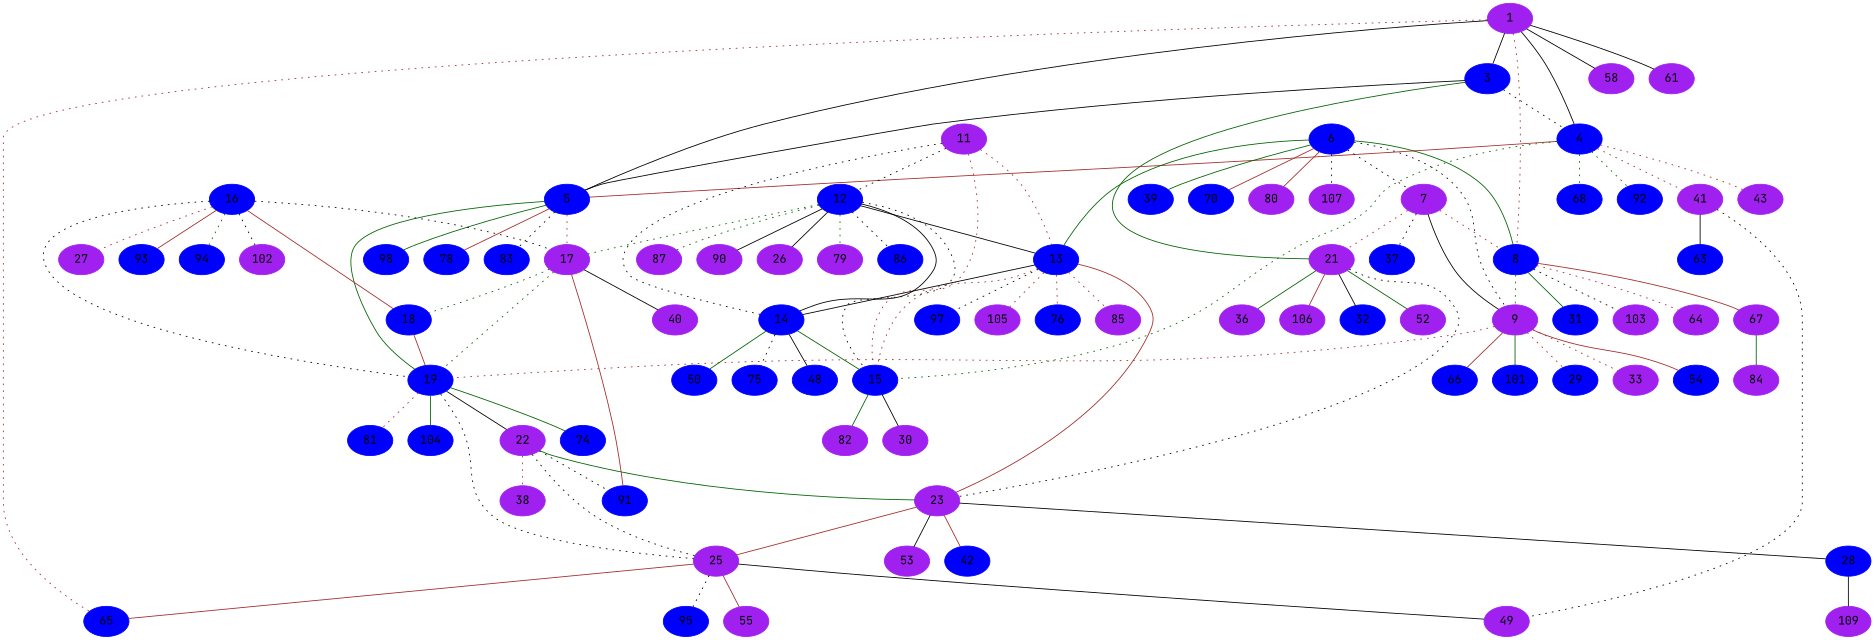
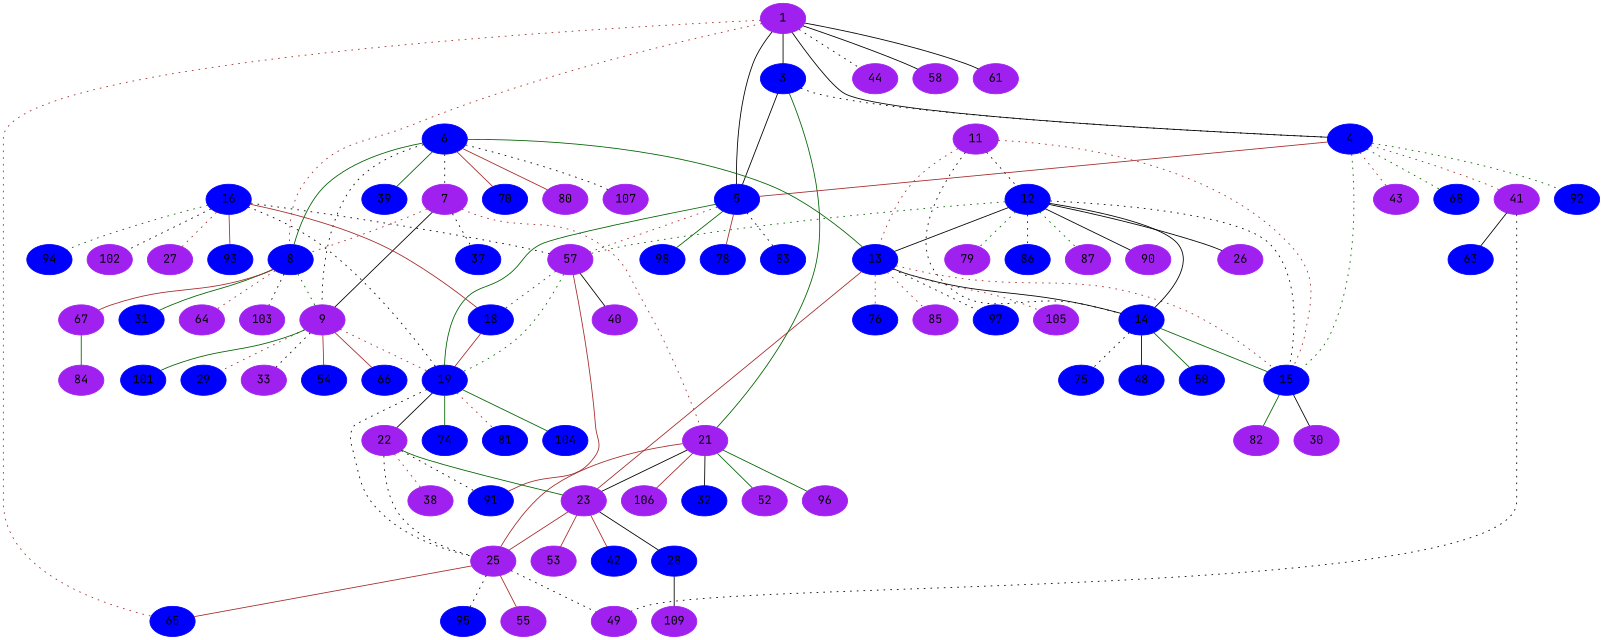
node "44": added
node "17": label "17" -> "57"
node "36": label "36" -> "96"
edge "9" -- "33": color brown -> black
edge "21" -- "23": style dotted -> solid
edge "21" -- "25": added
edge "23" -- "53": color black -> brown
edge "25" -- "49": style solid -> dotted
